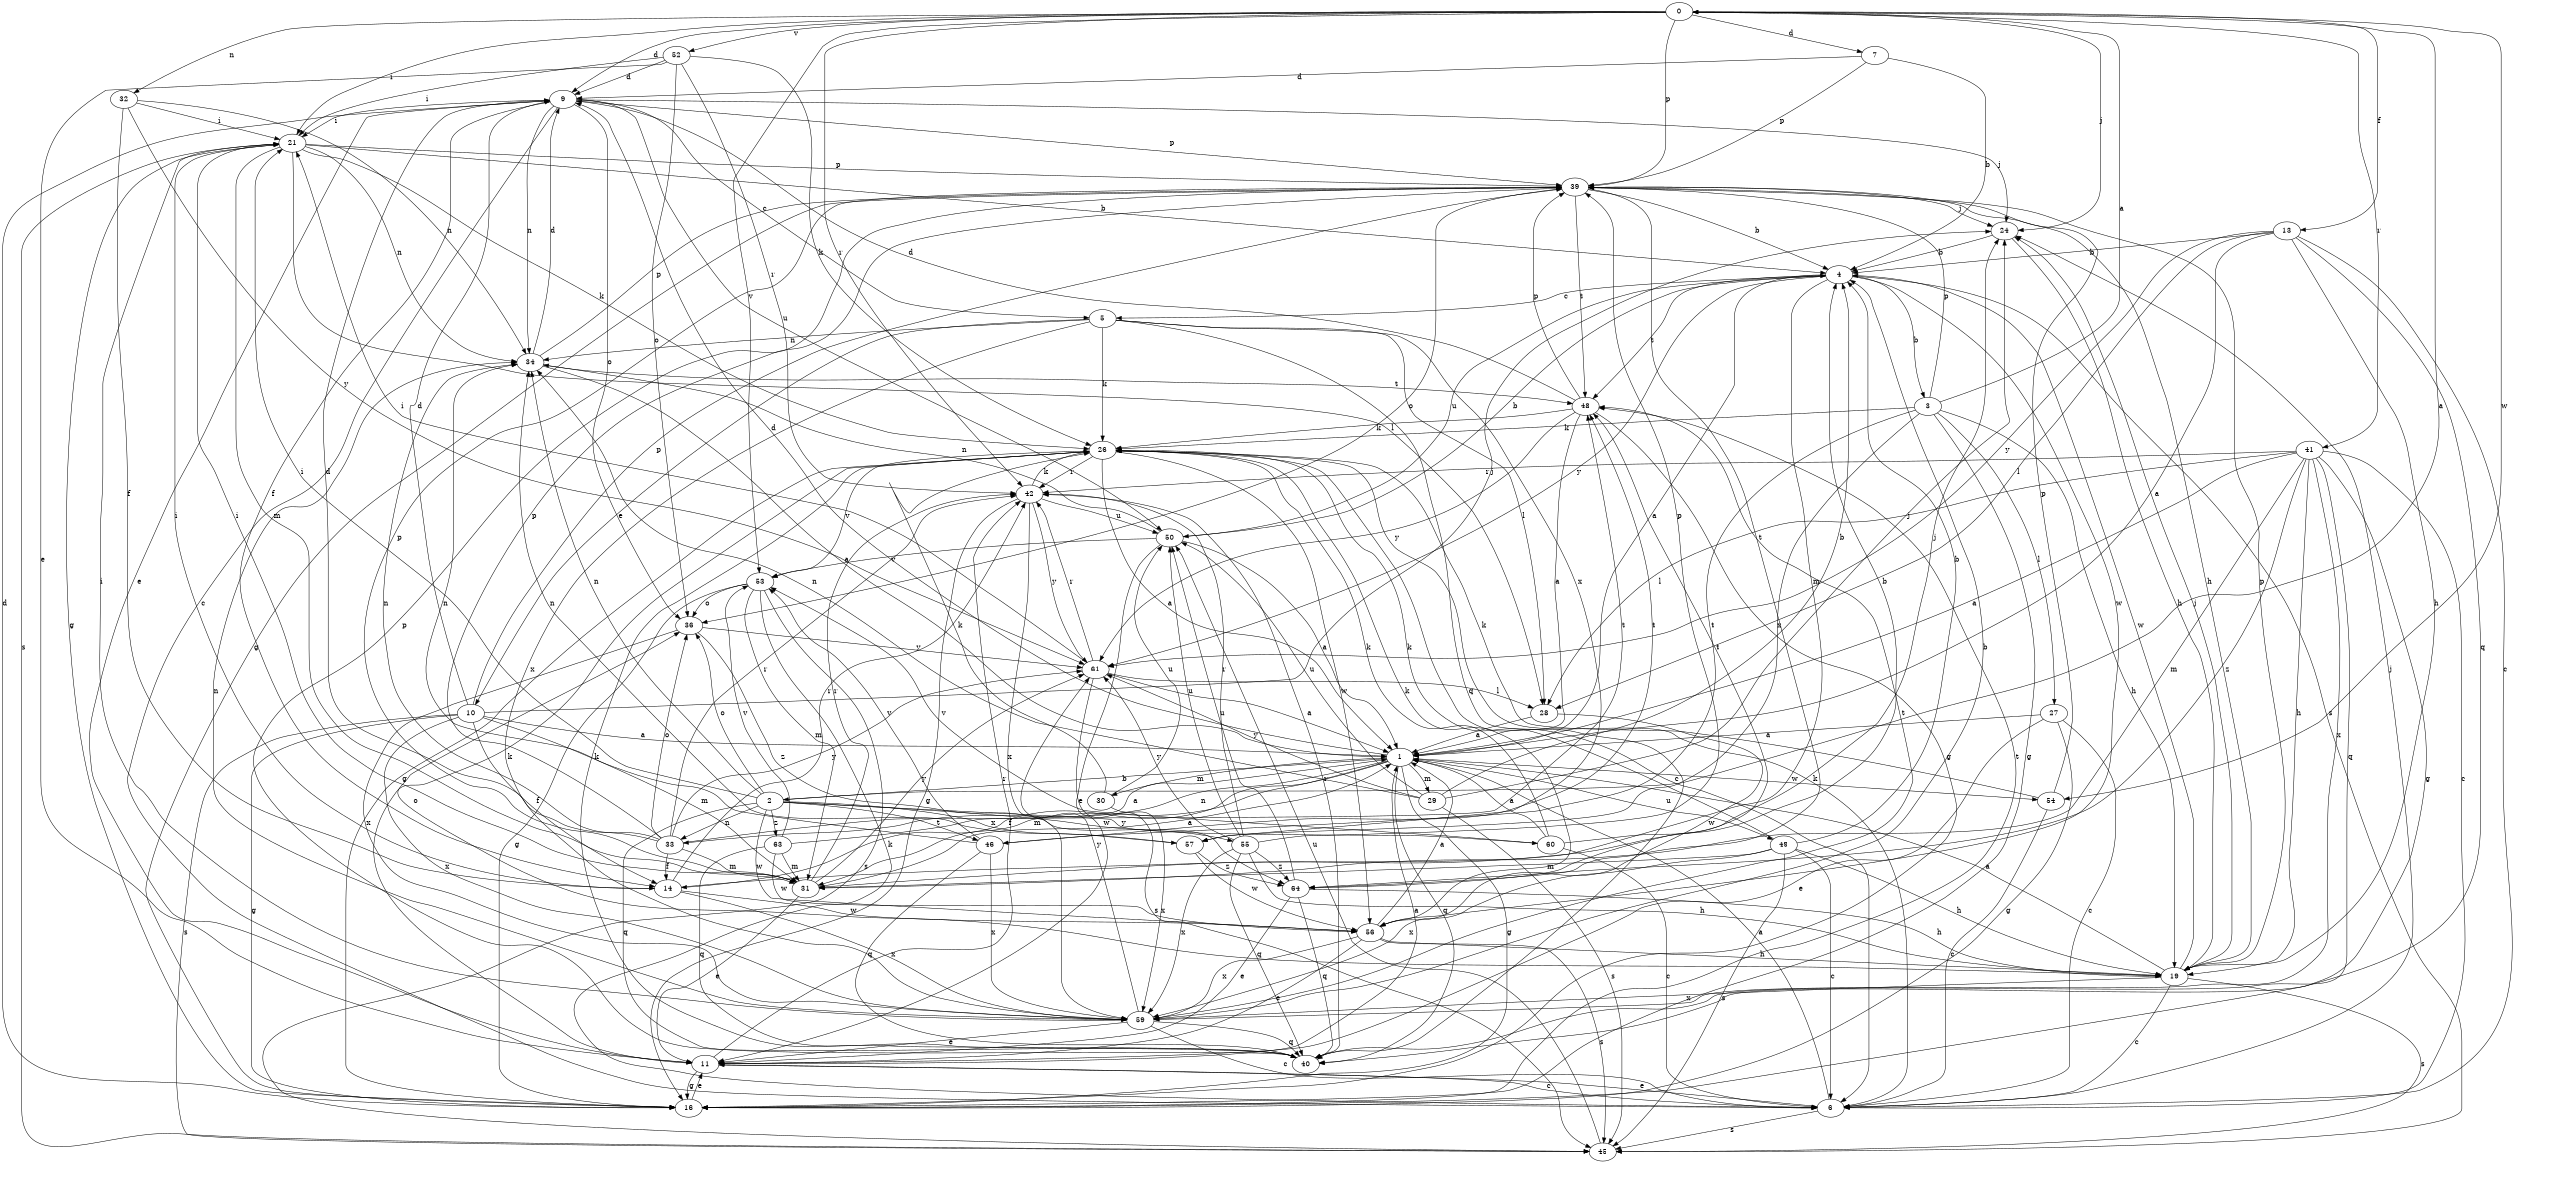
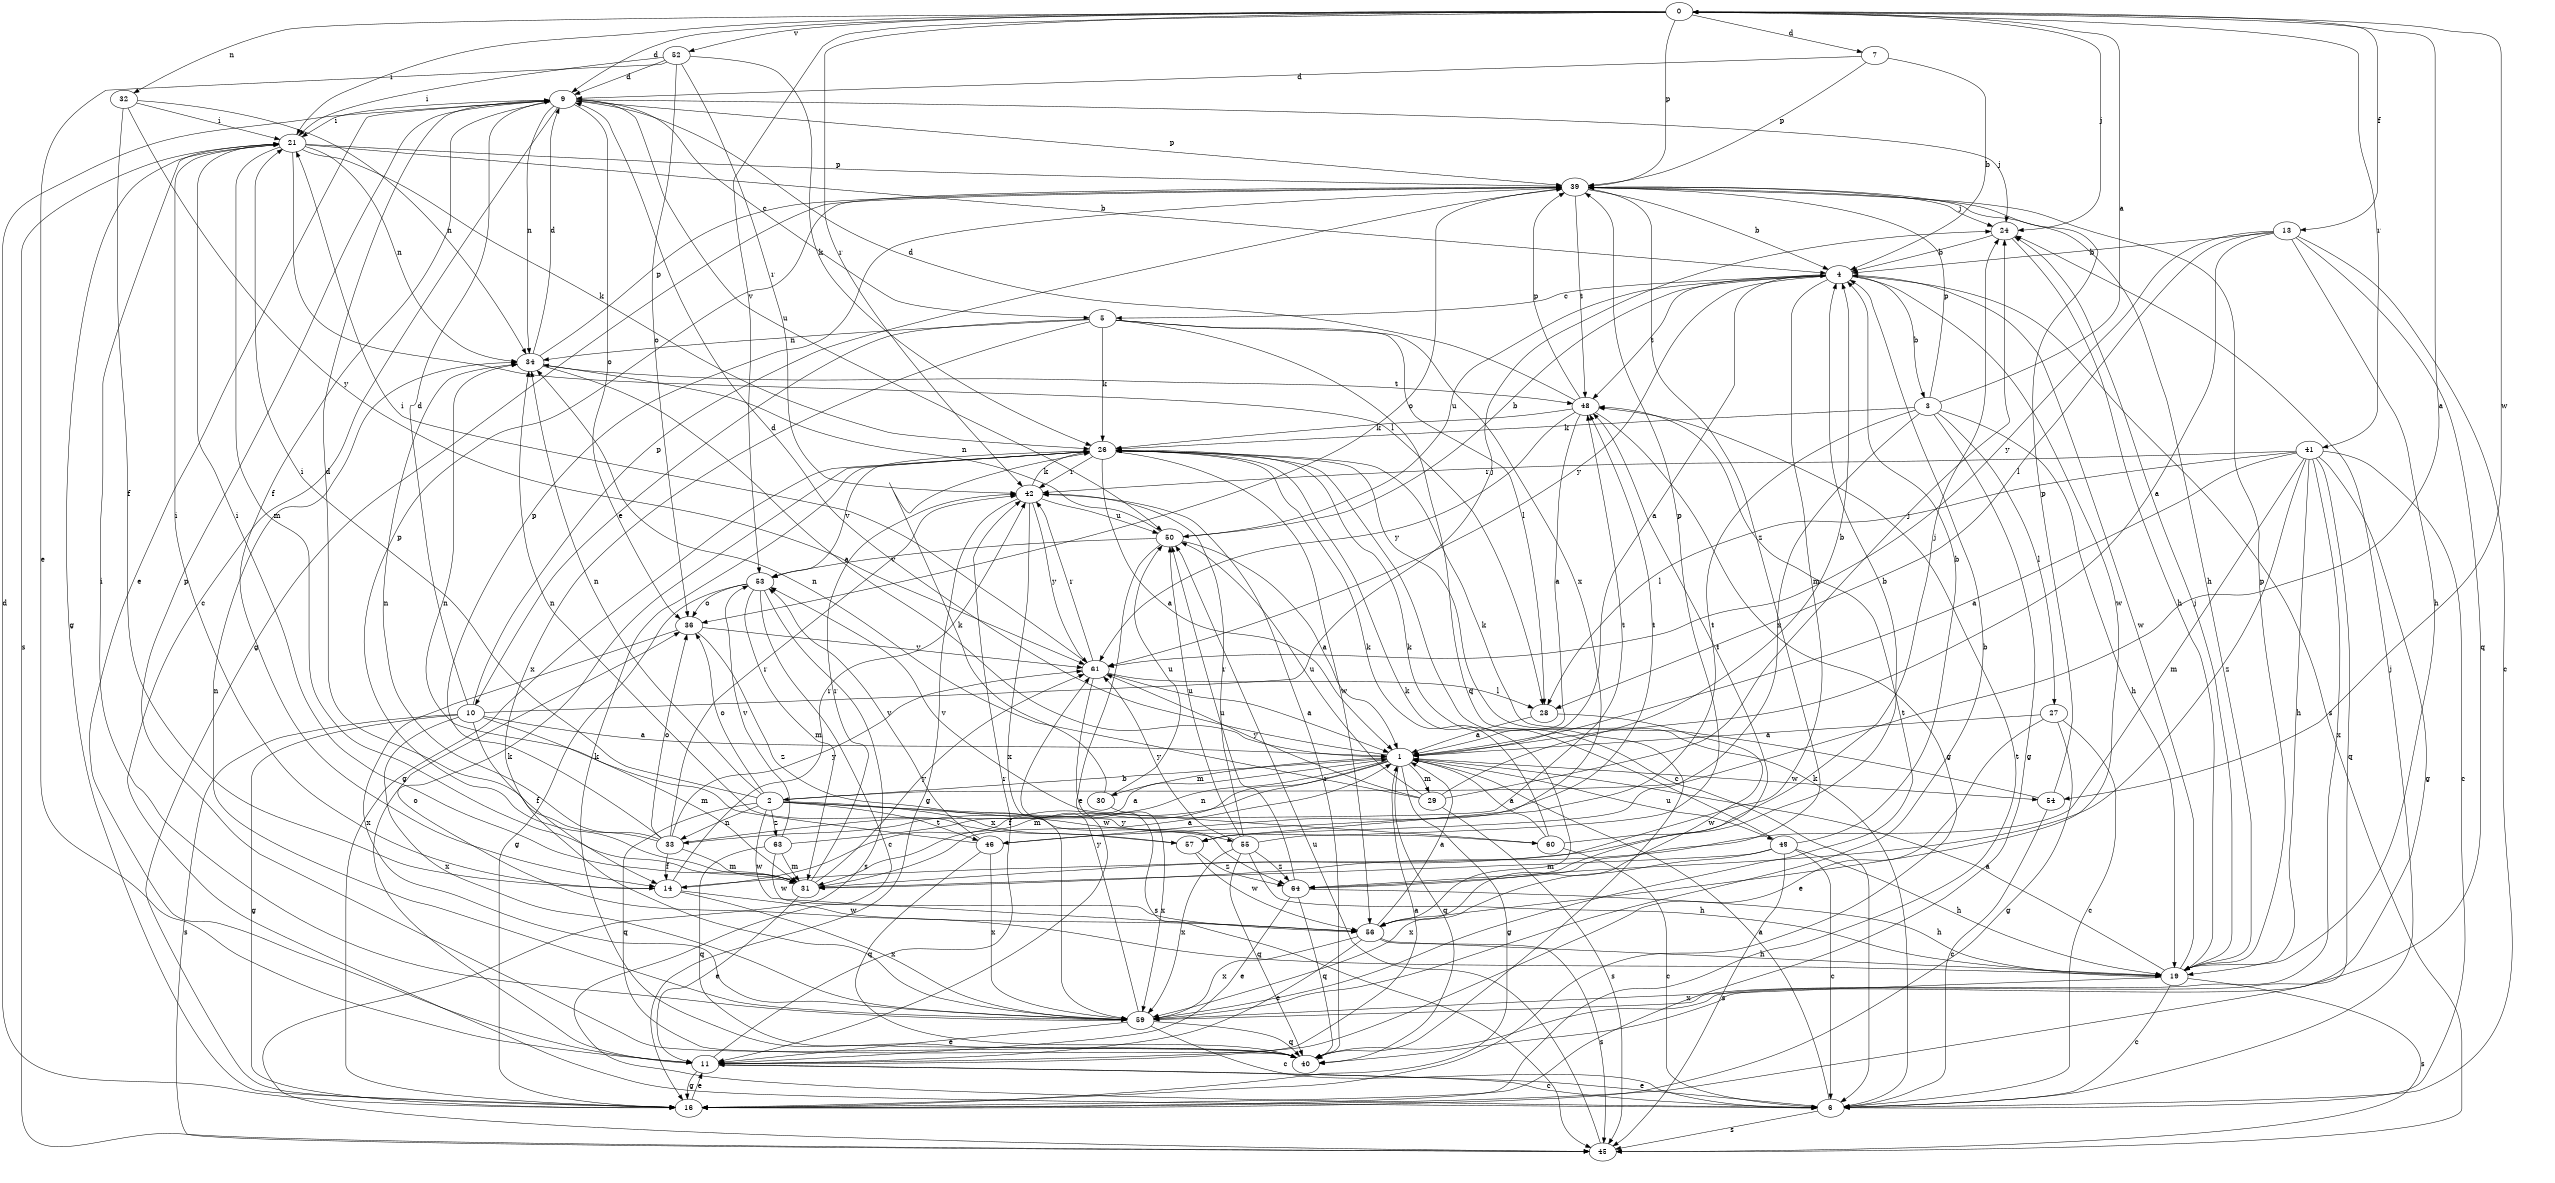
edge "39" -> "64": label "t" -> "z"
edge "40" -> "39": now "40" -> "9"
edge "53" -> "6": label "k" -> "c"
